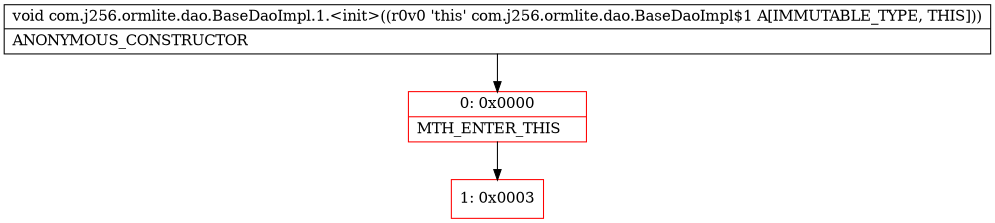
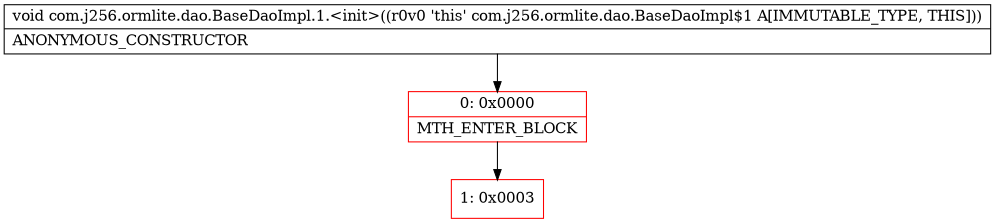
node "0: 0x0000": text "MTH_ENTER_THIS" -> "MTH_ENTER_BLOCK"
